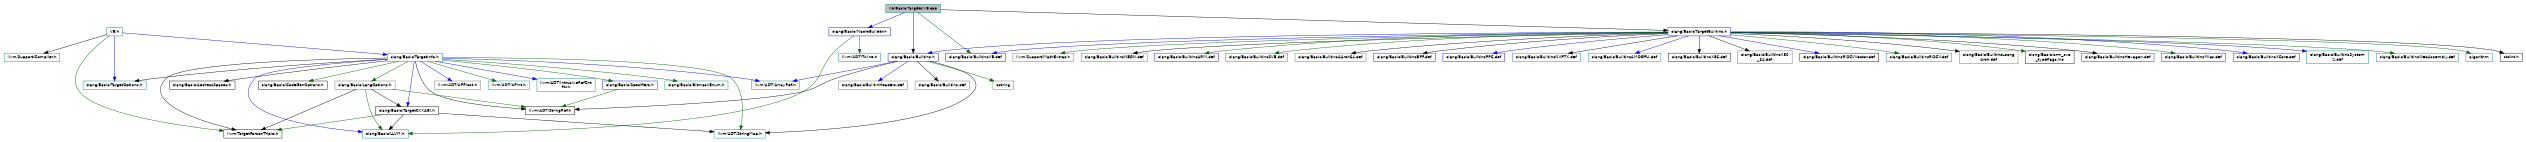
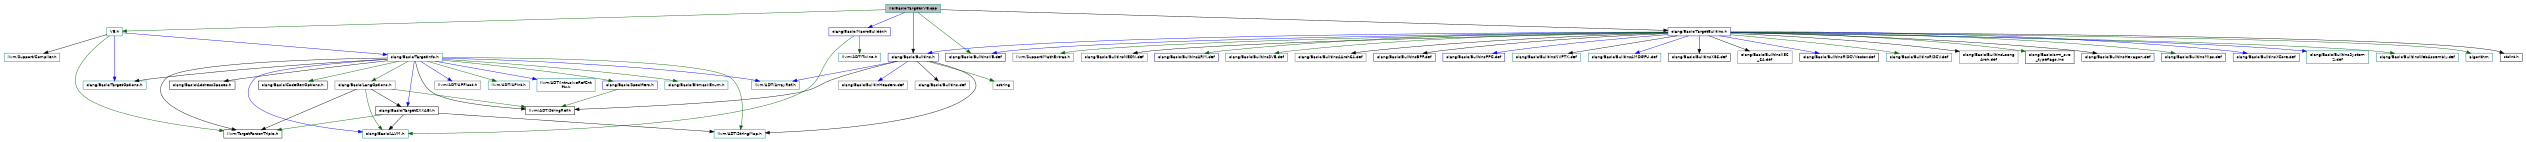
edge "lib/Basic/Targets/VE.cpp" -> "VE.h": added
